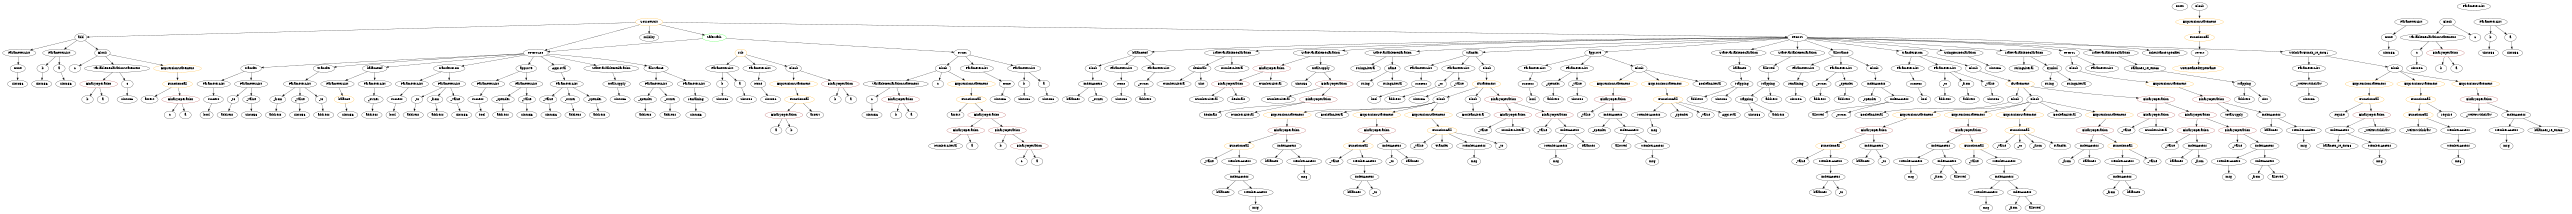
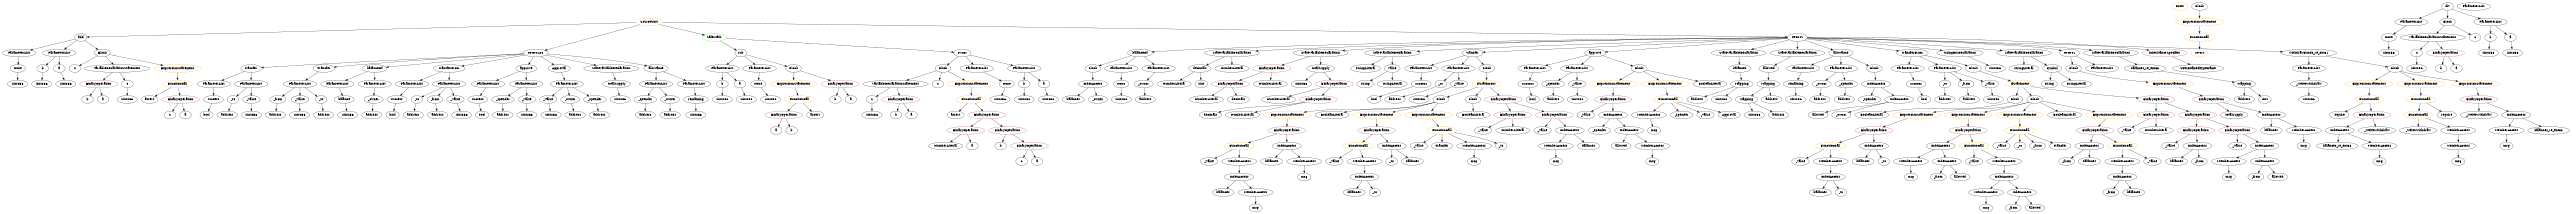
node "Enter": color black -> orange
node "div": added
node "solidity": removed
edge "SafeMath" -> "TPOMZ20": now "SafeMath" -> "sub"
node "sub": color orange -> black
node "InheritanceSpecifier": color black -> brown
node "revert": color black -> orange
edge "revert" -> "UserDefinedTypeName": now "InheritanceSpecifier" -> "UserDefinedTypeName"
node "name": label "name" -> "value"
node "UserDefinedTypeName": color orange -> black
node "balance": color orange -> black
